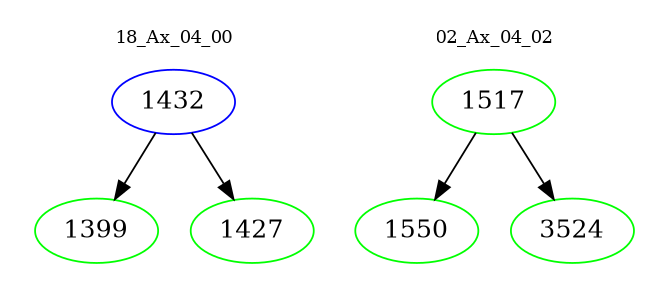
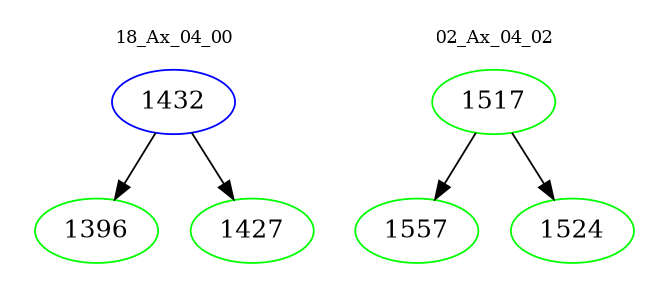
node "1399": label "1399" -> "1396"
node "1550": label "1550" -> "1557"
node "3524": label "3524" -> "1524"
